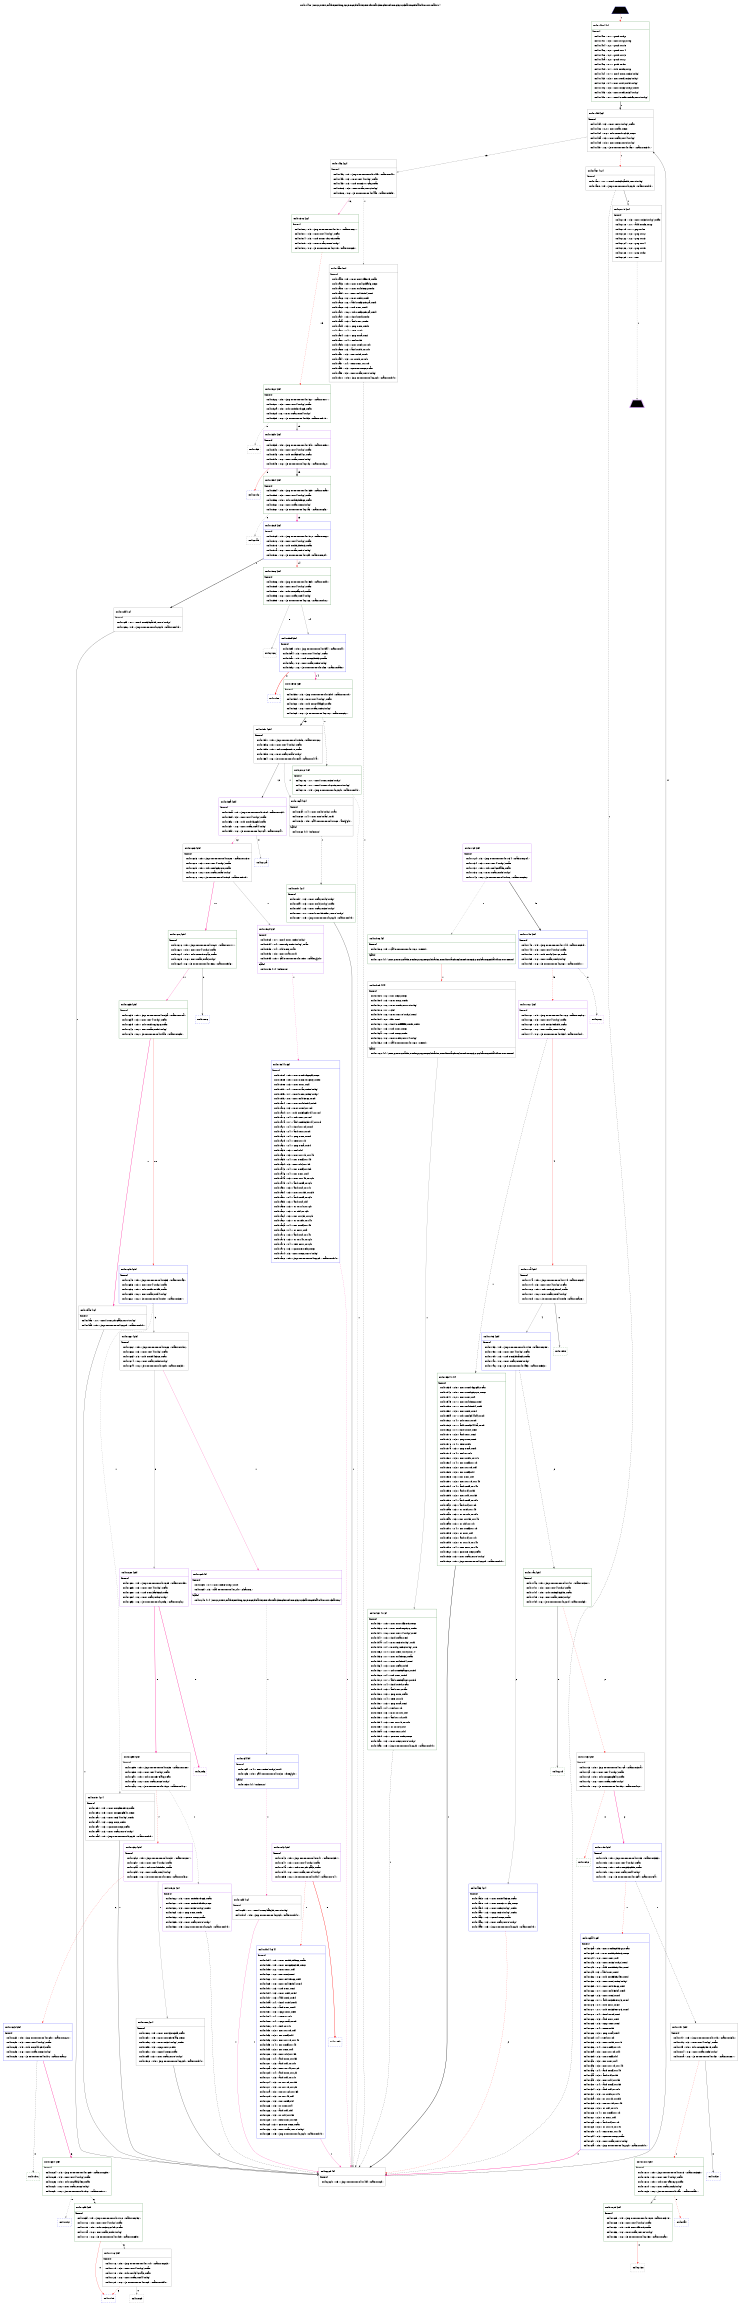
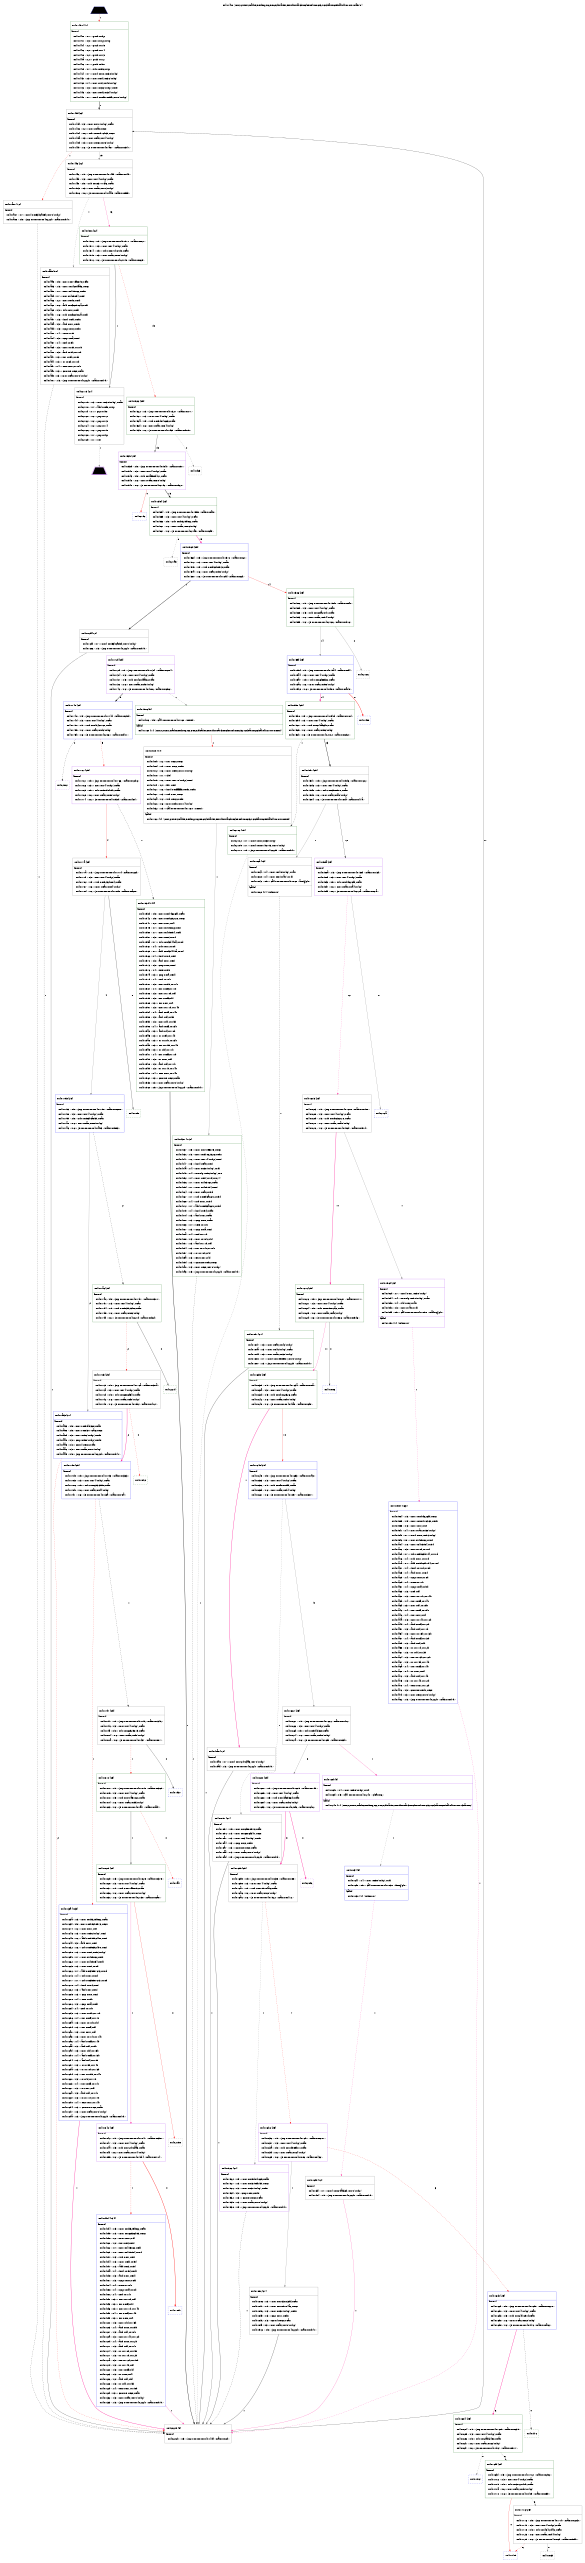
edge "0x401a87 [12]" -> "0x402115 [21]": now "0x40150c [22]" -> "0x402115 [21]"
edge "0x401829 [25]" -> "0x401842 [25]": added, label "1"
